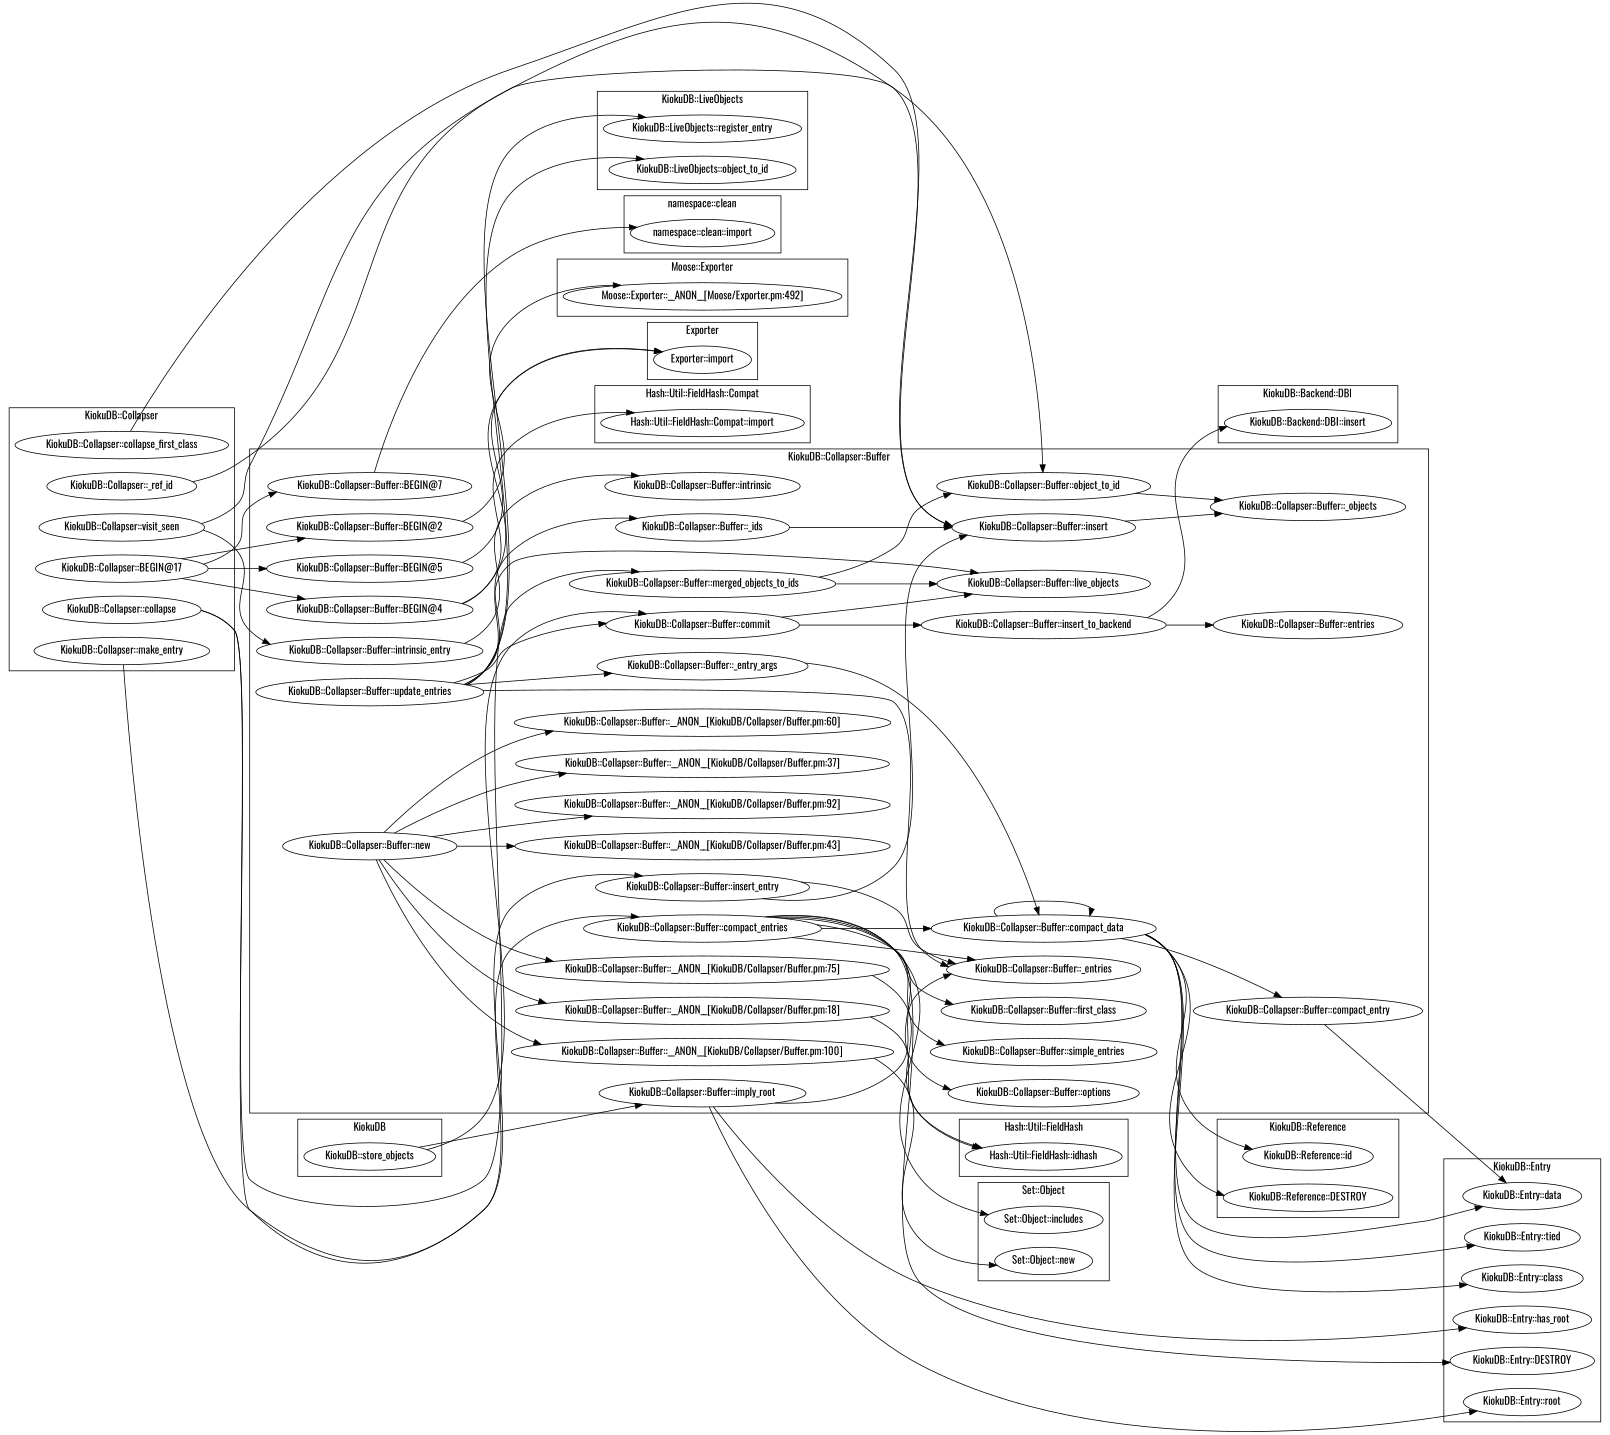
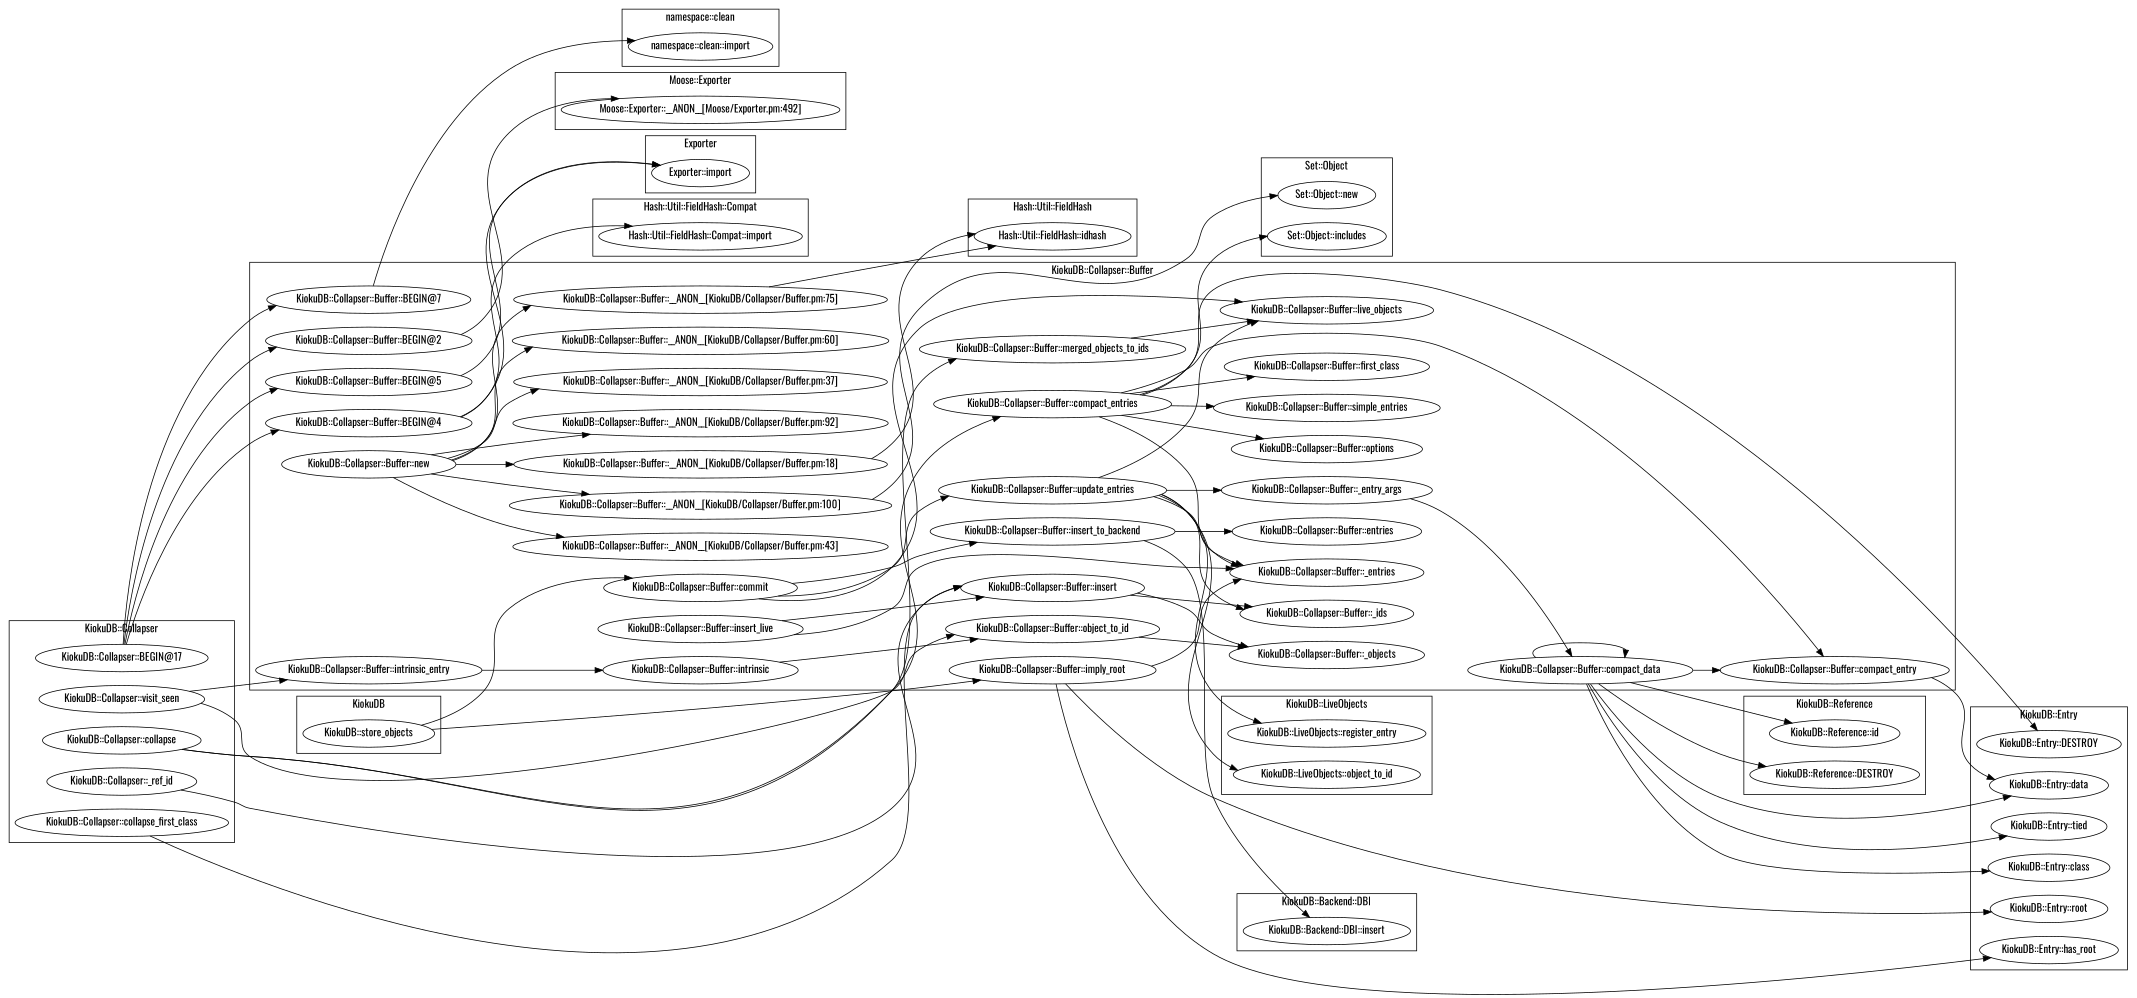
edge "KiokuDB::Collapser::Buffer::_ids" -> "KiokuDB::Collapser::Buffer::insert": reversed
edge "KiokuDB::Collapser::Buffer::merged_objects_to_ids" -> "KiokuDB::Collapser::Buffer::object_to_id": now "KiokuDB::Collapser::Buffer::intrinsic" -> "KiokuDB::Collapser::Buffer::object_to_id"
edge "KiokuDB::Collapser::Buffer::update_entries" -> "KiokuDB::Collapser::Buffer::commit": reversed
node "KiokuDB::Collapser::make_entry": removed
node "KiokuDB::Collapser::Buffer::insert_entry": label "KiokuDB::Collapser::Buffer::insert_entry" -> "KiokuDB::Collapser::Buffer::insert_live"
edge "KiokuDB::Collapser::Buffer::compact_entries" -> "KiokuDB::Collapser::Buffer::compact_data": now "KiokuDB::Collapser::Buffer::compact_entries" -> "KiokuDB::Collapser::Buffer::compact_entry"
